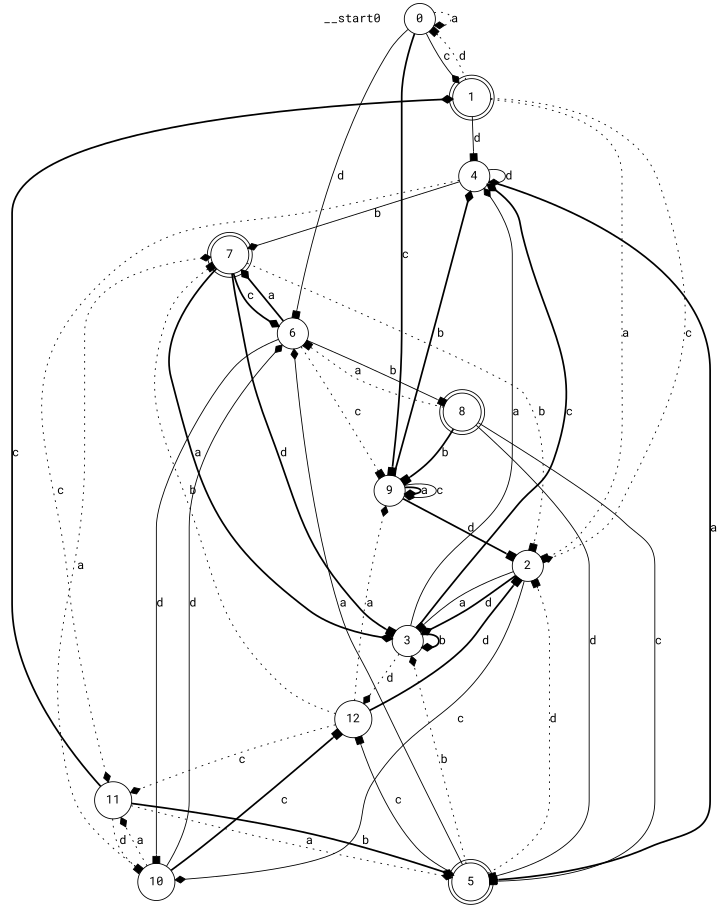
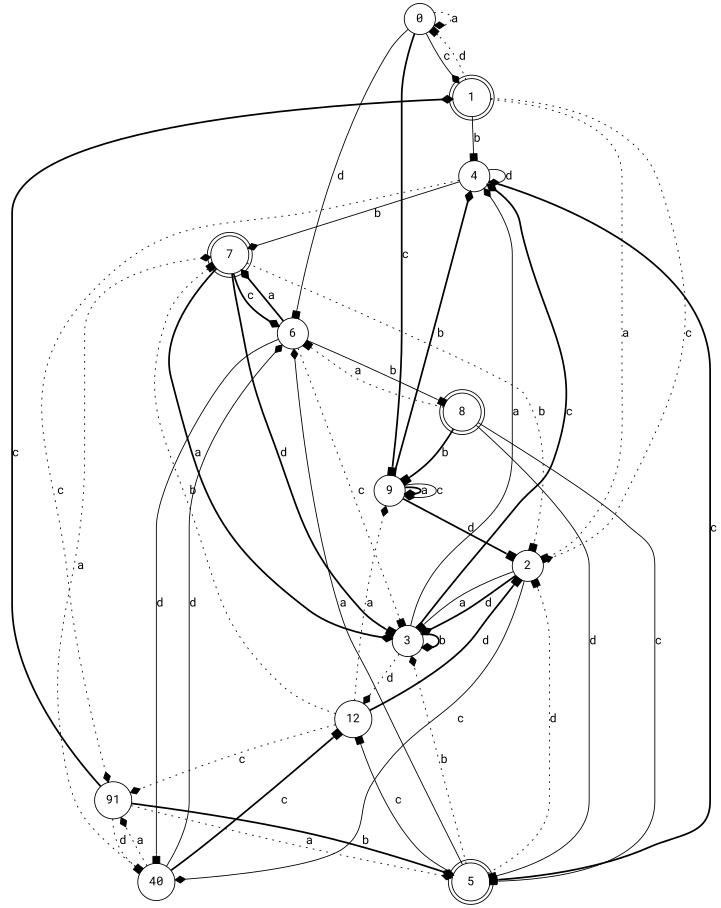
node "__start0": removed
edge "1" -> "4": label "d" -> "b"
edge "6" -> "9": now "6" -> "3"
edge "4" -> "5": label "a" -> "c"
node "11": label "11" -> "91"
node "10": label "10" -> "40"
